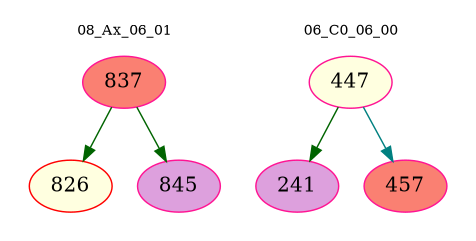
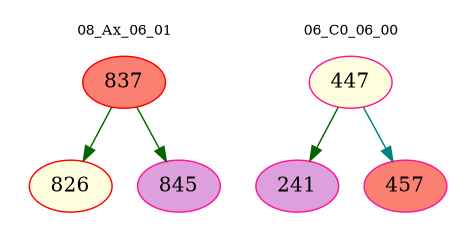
node "837": color deeppink -> red
